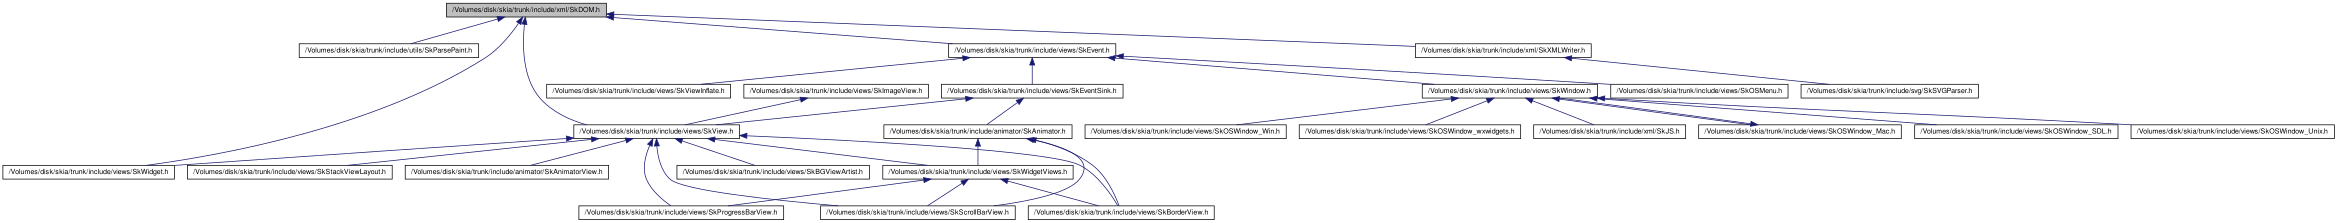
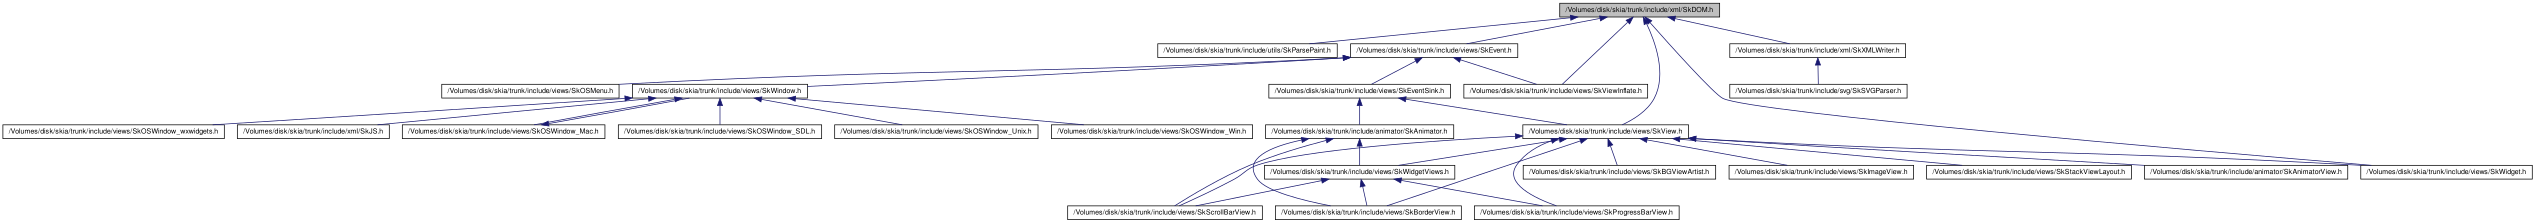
edge "/Volumes/disk/skia/trunk/include/views/SkViewInflate.h" -> "/Volumes/disk/skia/trunk/include/xml/SkDOM.h": added
edge "/Volumes/disk/skia/trunk/include/views/SkView.h" -> "/Volumes/disk/skia/trunk/include/views/SkImageView.h": reversed
